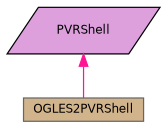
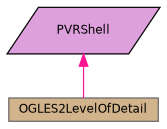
node "OGLES2PVRShell": label "OGLES2PVRShell" -> "OGLES2LevelOfDetail"
